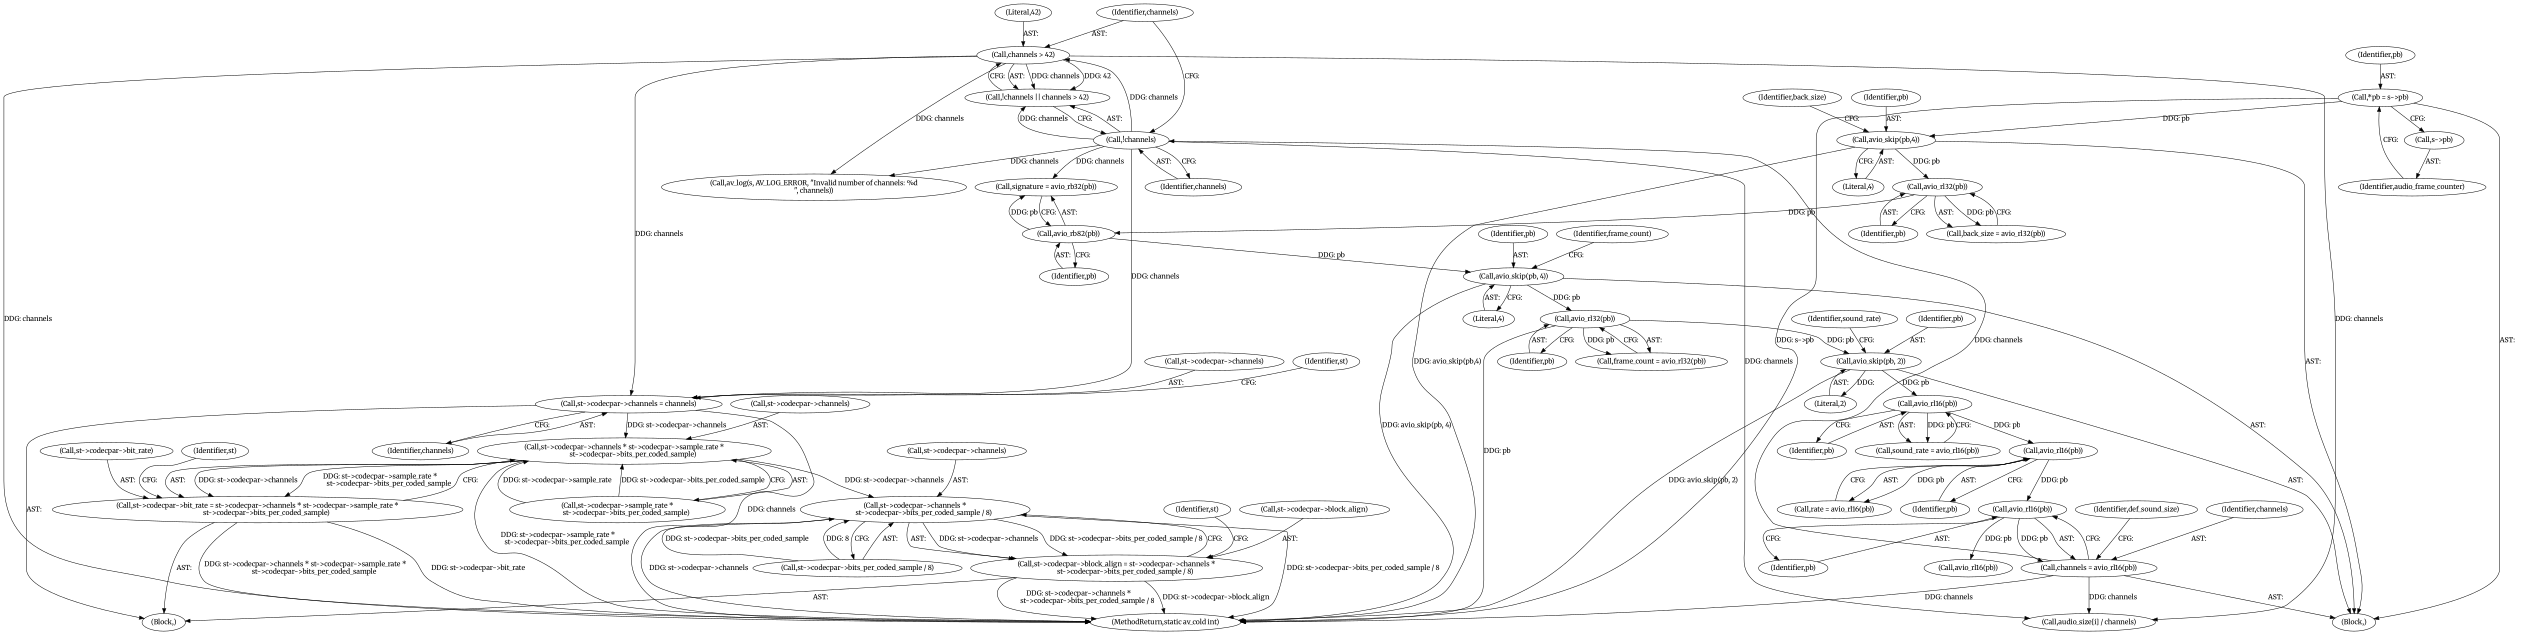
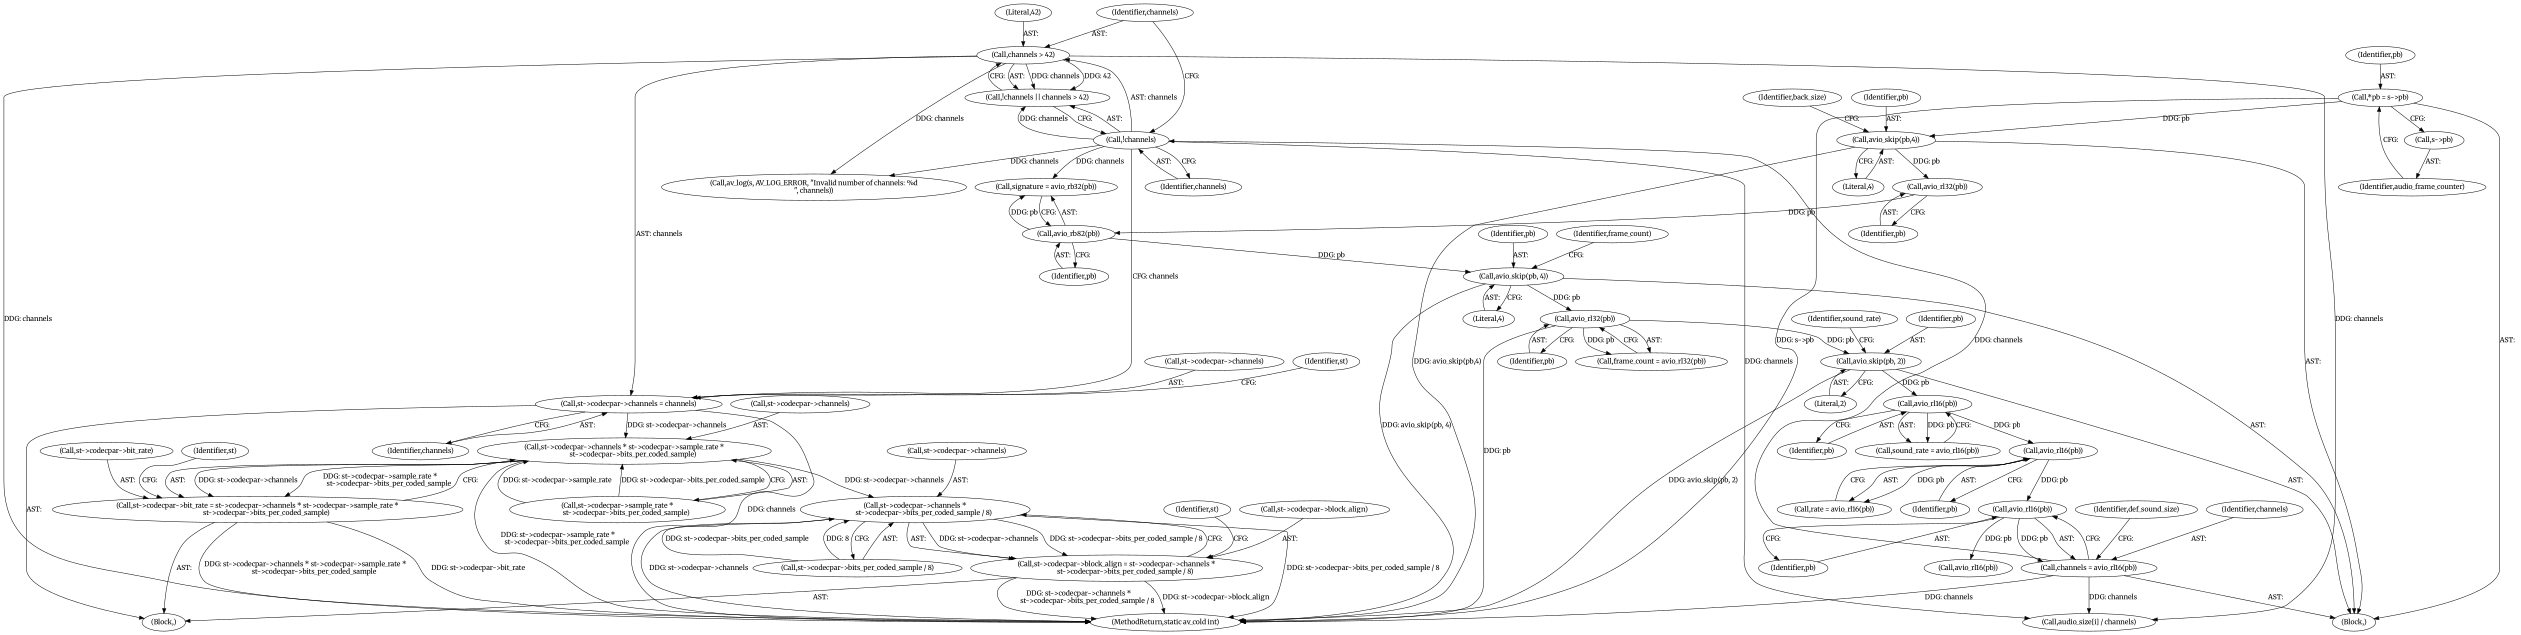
edge "(Call,!channels)" -> "(Call,channels > 42)": label "DDG: channels" -> "AST: channels"
edge "(Call,channels > 42)" -> "(Call,st->codecpar->channels = channels)": label "DDG: channels" -> "AST: channels"
node "(Call,back_size = avio_rl32(pb))": removed
edge "(Call,!channels)" -> "(Call,st->codecpar->channels = channels)": label "DDG: channels" -> "CFG: channels"
edge "(Call,avio_skip(pb, 2))" -> "(Literal,2)": label "DDG: " -> "CFG: "
